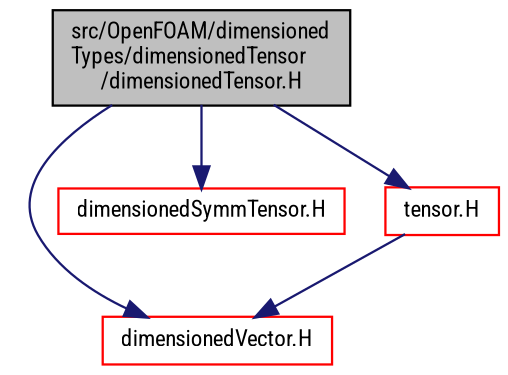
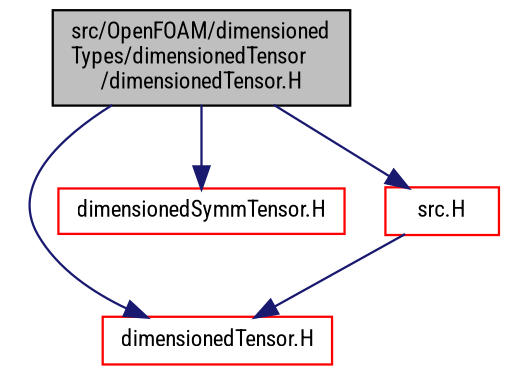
node "tensor.H": label "tensor.H" -> "src.H"
node "dimensionedVector.H": label "dimensionedVector.H" -> "dimensionedTensor.H"
